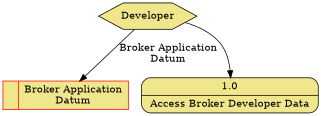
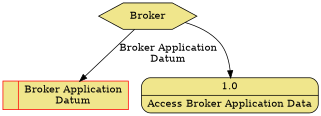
node "Developer": label "Developer" -> "Broker"
node "1.0": text "Access Broker Developer Data" -> "Access Broker Application Data"
